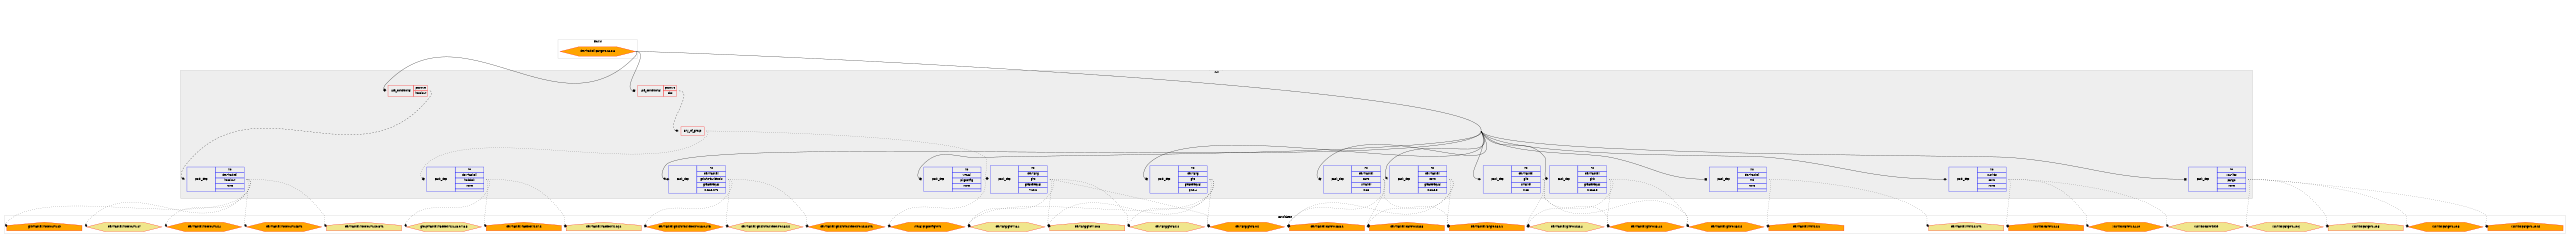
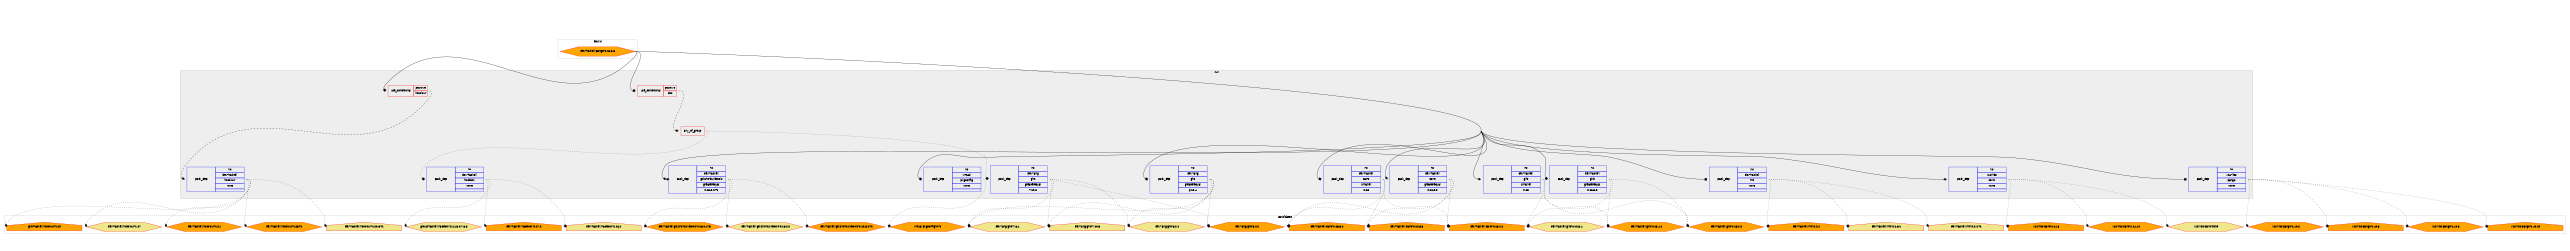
node "dev-haskell/lang-0.13.1.1": label "dev-haskell/lang-0.13.1.1" -> "dev-haskell/cairo-0.13.1.1"
node "dev-haskell/mtl-2.1.3.1": added
node "x11-libs/pango-1.40.6": fillcolor khaki -> orange
node "x11-libs/pango-1.40.5": fillcolor khaki -> orange
